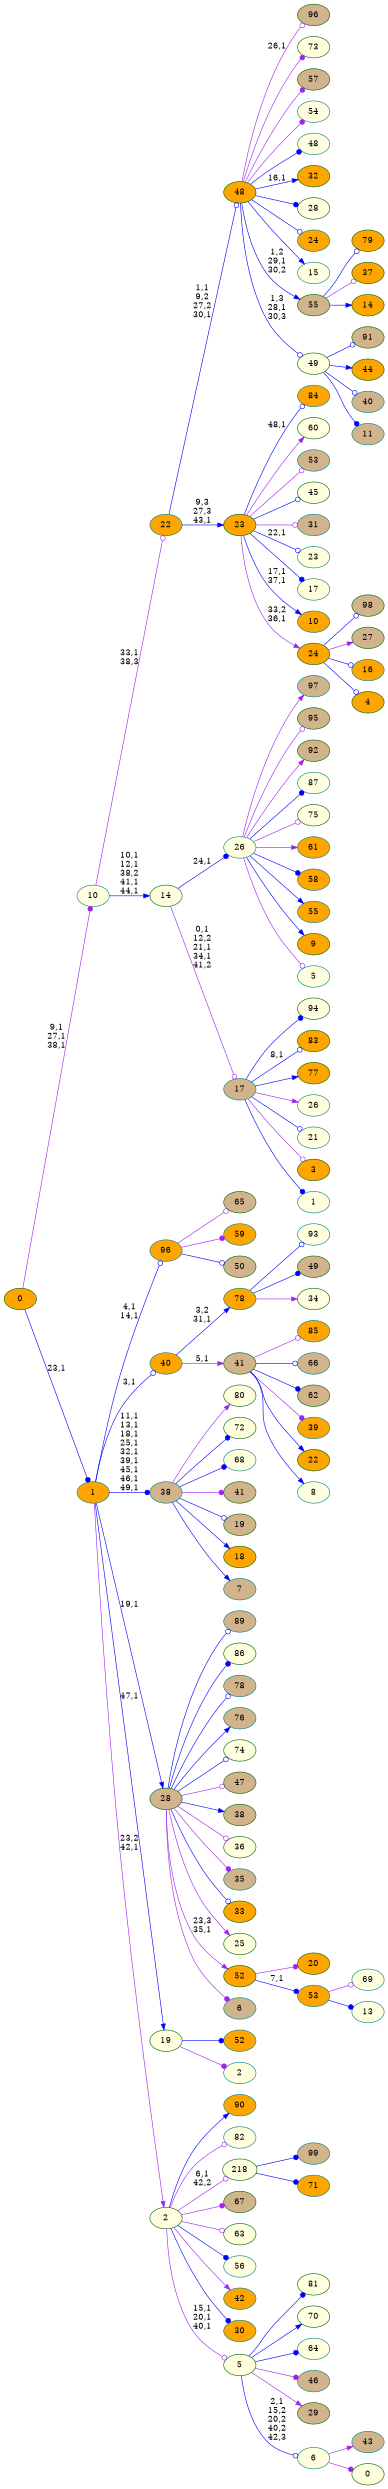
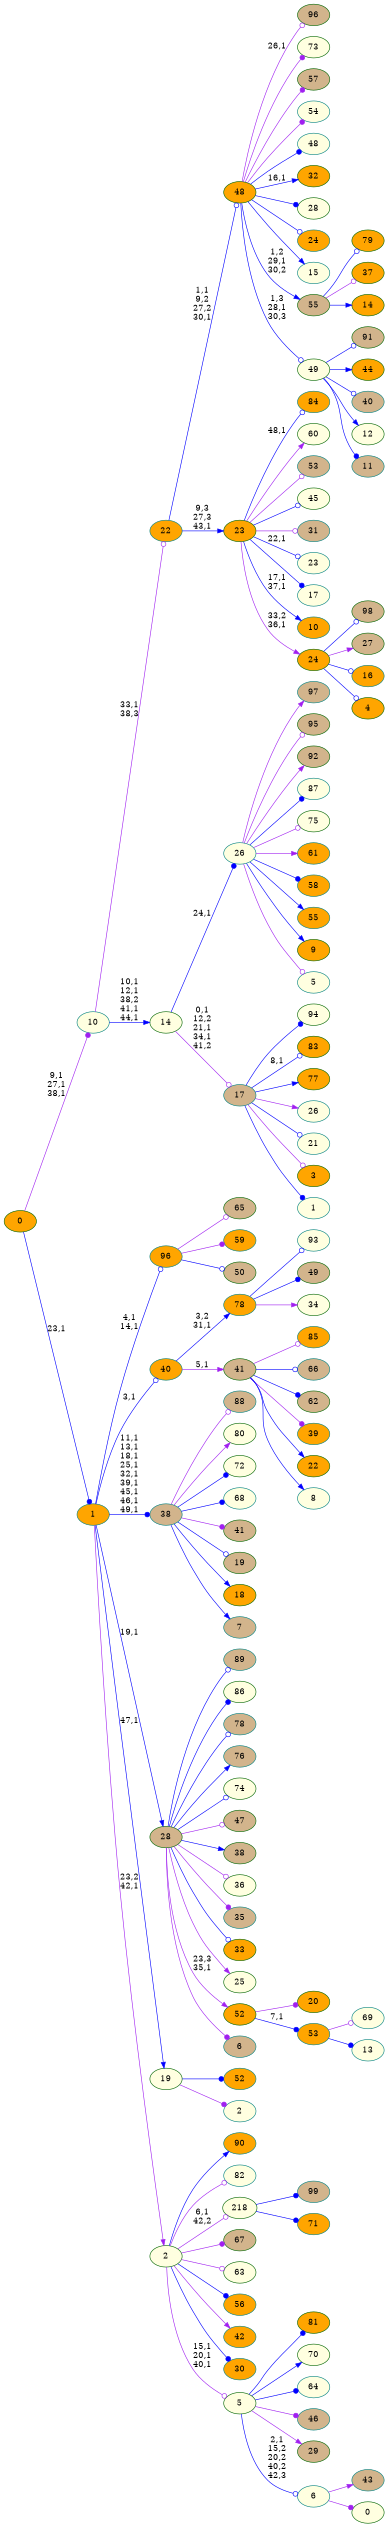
node "12": added
node "88": added
node "56": fillcolor lightyellow -> orange
node "81": fillcolor lightyellow -> orange
